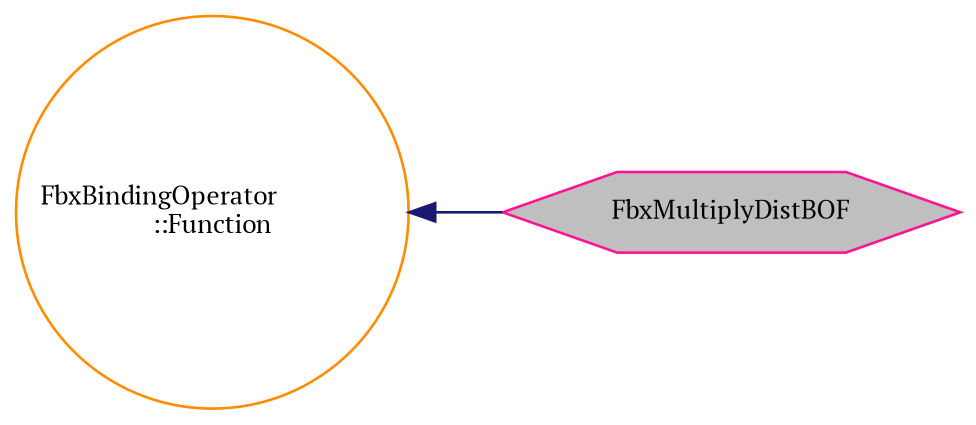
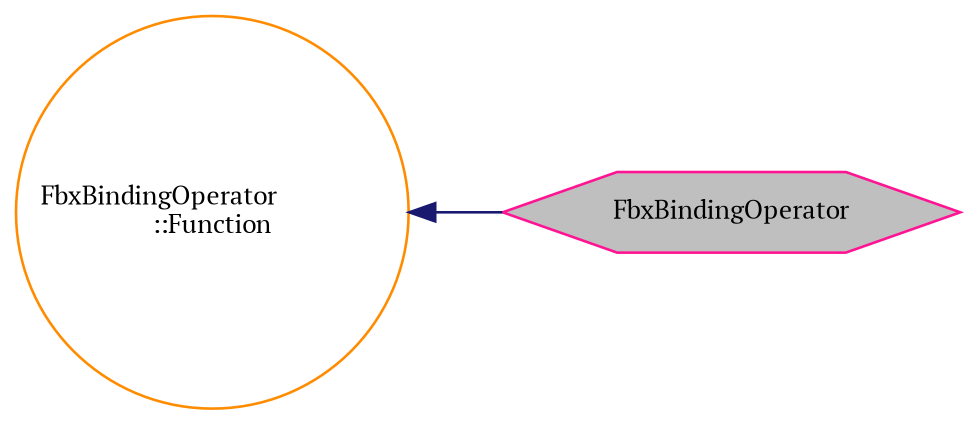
node "FbxMultiplyDistBOF": label "FbxMultiplyDistBOF" -> "FbxBindingOperator"
